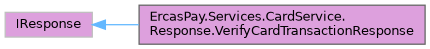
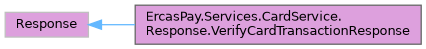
node "IResponse": label "IResponse" -> "Response"
